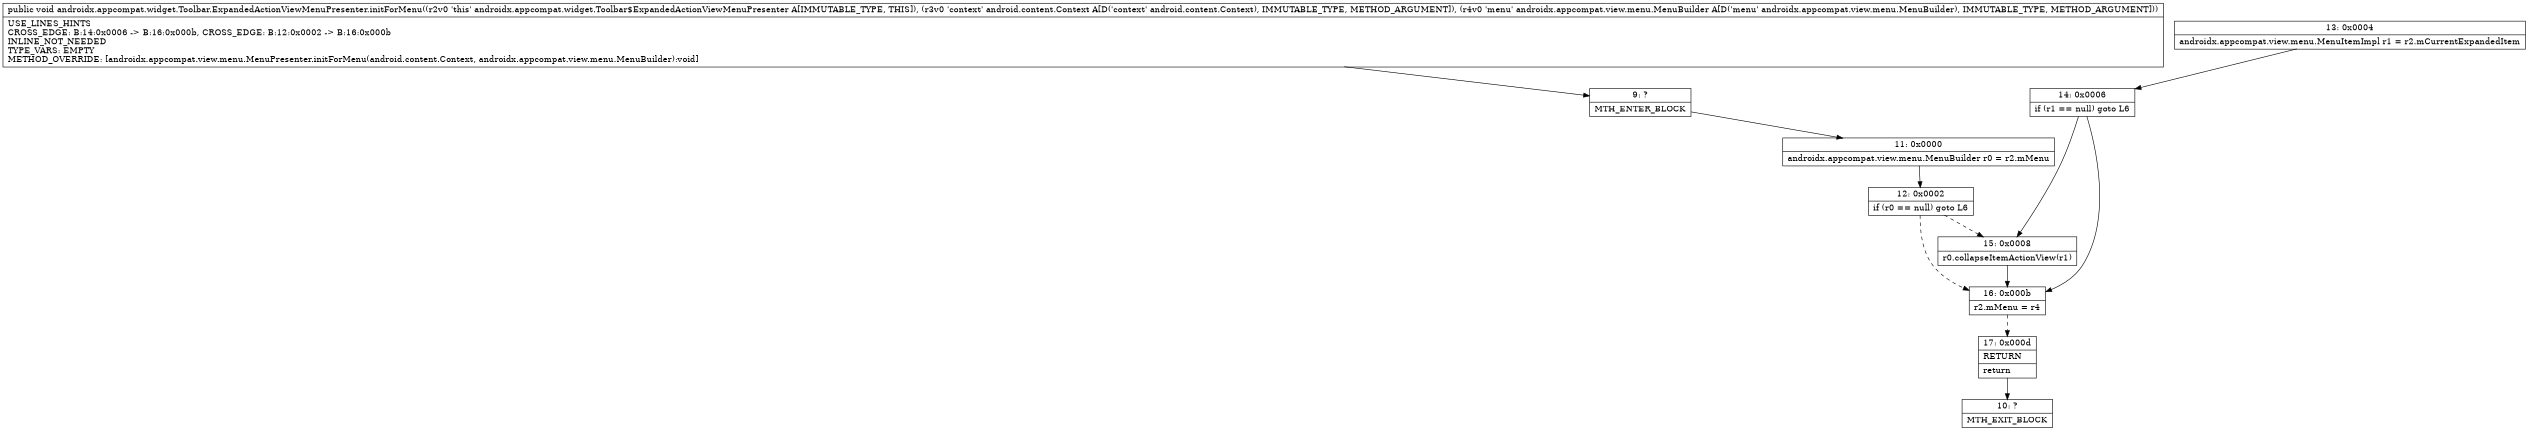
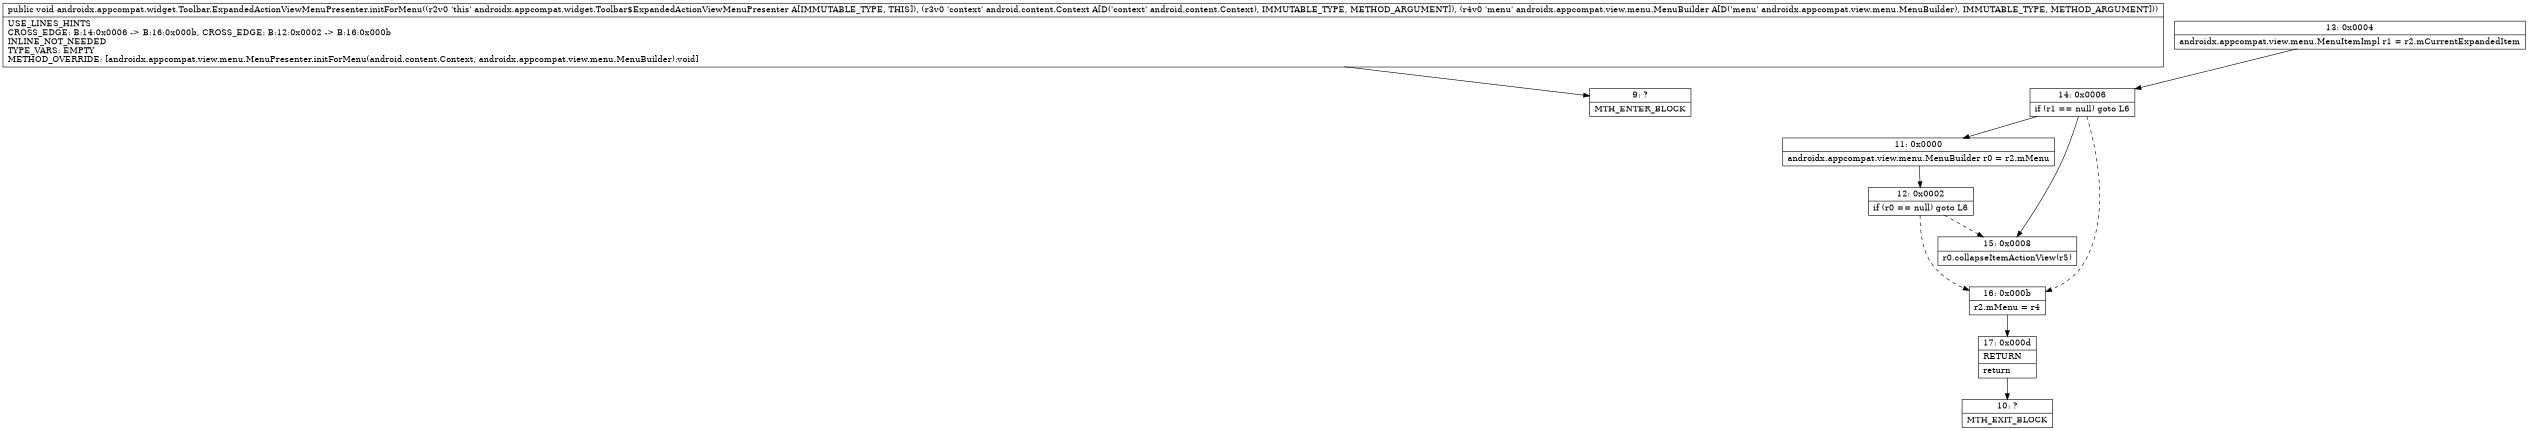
edge "9: ?" -> "11: 0x0000": now "14: 0x0006" -> "11: 0x0000"
edge "14: 0x0006" -> "16: 0x000b": style solid -> dashed
node "15: 0x0008": text "r0.collapseItemActionView(r1)" -> "r0.collapseItemActionView(r5)"
edge "15: 0x0008" -> "16: 0x000b": removed
edge "16: 0x000b" -> "17: 0x000d": style dashed -> solid
